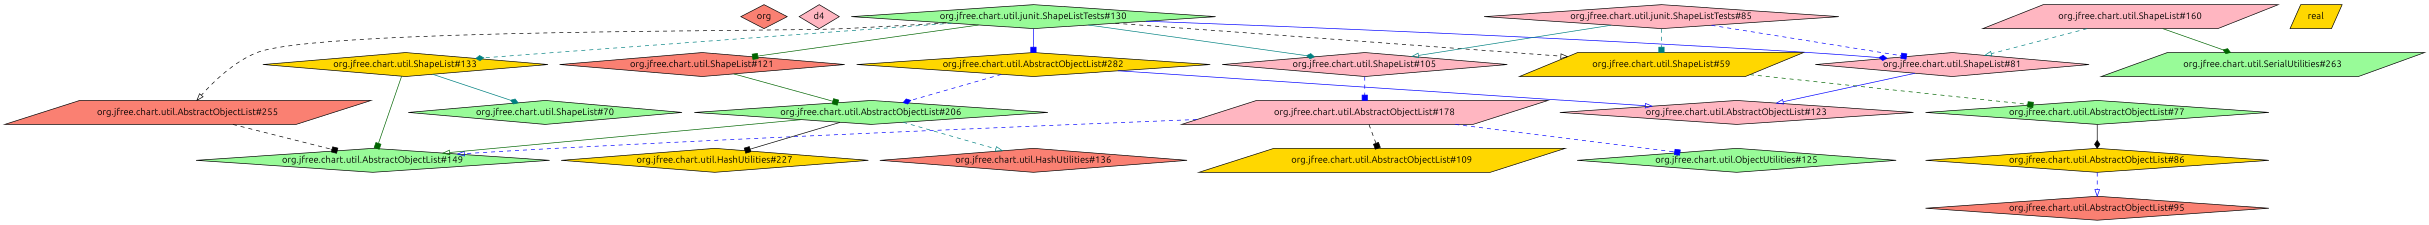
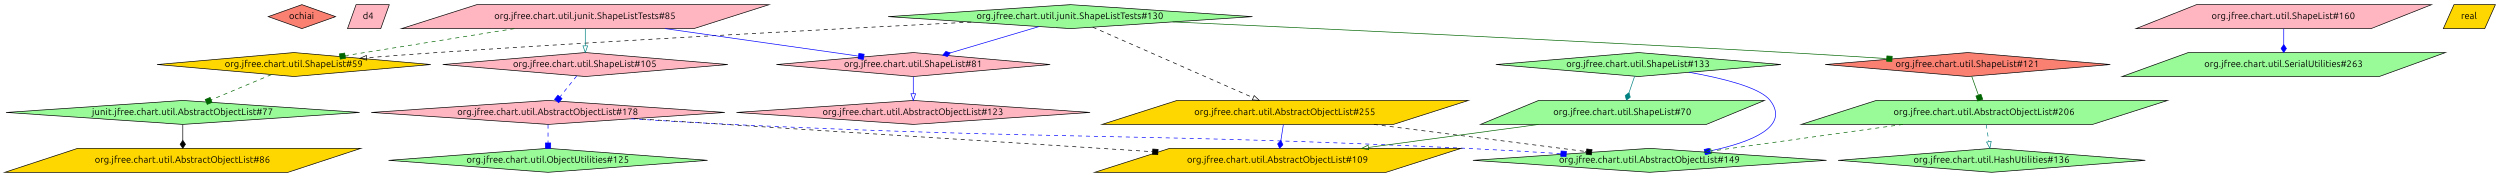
node "org": label "org" -> "ochiai"
node "d4": shape diamond -> parallelogram
node "org.jfree.chart.util.junit.ShapeListTests#85": shape diamond -> parallelogram
edge "org.jfree.chart.util.junit.ShapeListTests#85" -> "org.jfree.chart.util.ShapeList#59": color teal -> darkgreen
edge "org.jfree.chart.util.ShapeList#160" -> "org.jfree.chart.util.SerialUtilities#263": color darkgreen -> blue
edge "org.jfree.chart.util.junit.ShapeListTests#130" -> "org.jfree.chart.util.ShapeList#133": removed
edge "org.jfree.chart.util.junit.ShapeListTests#130" -> "org.jfree.chart.util.ShapeList#105": removed
edge "org.jfree.chart.util.junit.ShapeListTests#85" -> "org.jfree.chart.util.ShapeList#81": style dashed -> solid
edge "org.jfree.chart.util.ShapeList#160" -> "org.jfree.chart.util.ShapeList#81": removed
node "org.jfree.chart.util.ShapeList#133": fillcolor gold -> palegreen
node "org.jfree.chart.util.AbstractObjectList#282": removed
node "org.jfree.chart.util.ShapeList#59": shape parallelogram -> diamond
edge "org.jfree.chart.util.ShapeList#133" -> "org.jfree.chart.util.AbstractObjectList#149": color darkgreen -> blue
node "org.jfree.chart.util.AbstractObjectList#255": fillcolor salmon -> gold
node "org.jfree.chart.util.ShapeList#70": shape diamond -> parallelogram
node "org.jfree.chart.util.AbstractObjectList#206": shape diamond -> parallelogram
node "org.jfree.chart.util.AbstractObjectList#178": shape parallelogram -> diamond
node "org.jfree.chart.util.AbstractObjectList#77": label "org.jfree.chart.util.AbstractObjectList#77" -> "junit.jfree.chart.util.AbstractObjectList#77"
edge "org.jfree.chart.util.AbstractObjectList#255" -> "org.jfree.chart.util.AbstractObjectList#109": added
edge "org.jfree.chart.util.AbstractObjectList#178" -> "org.jfree.chart.util.AbstractObjectList#149": arrowhead onormal -> box
edge "org.jfree.chart.util.AbstractObjectList#206" -> "org.jfree.chart.util.AbstractObjectList#149": style solid -> dashed
edge "org.jfree.chart.util.ShapeList#70" -> "org.jfree.chart.util.AbstractObjectList#109": added
node "org.jfree.chart.util.HashUtilities#227": removed
node "org.jfree.chart.util.HashUtilities#136": fillcolor salmon -> palegreen
node "org.jfree.chart.util.AbstractObjectList#86": shape diamond -> parallelogram
node "org.jfree.chart.util.AbstractObjectList#95": removed
